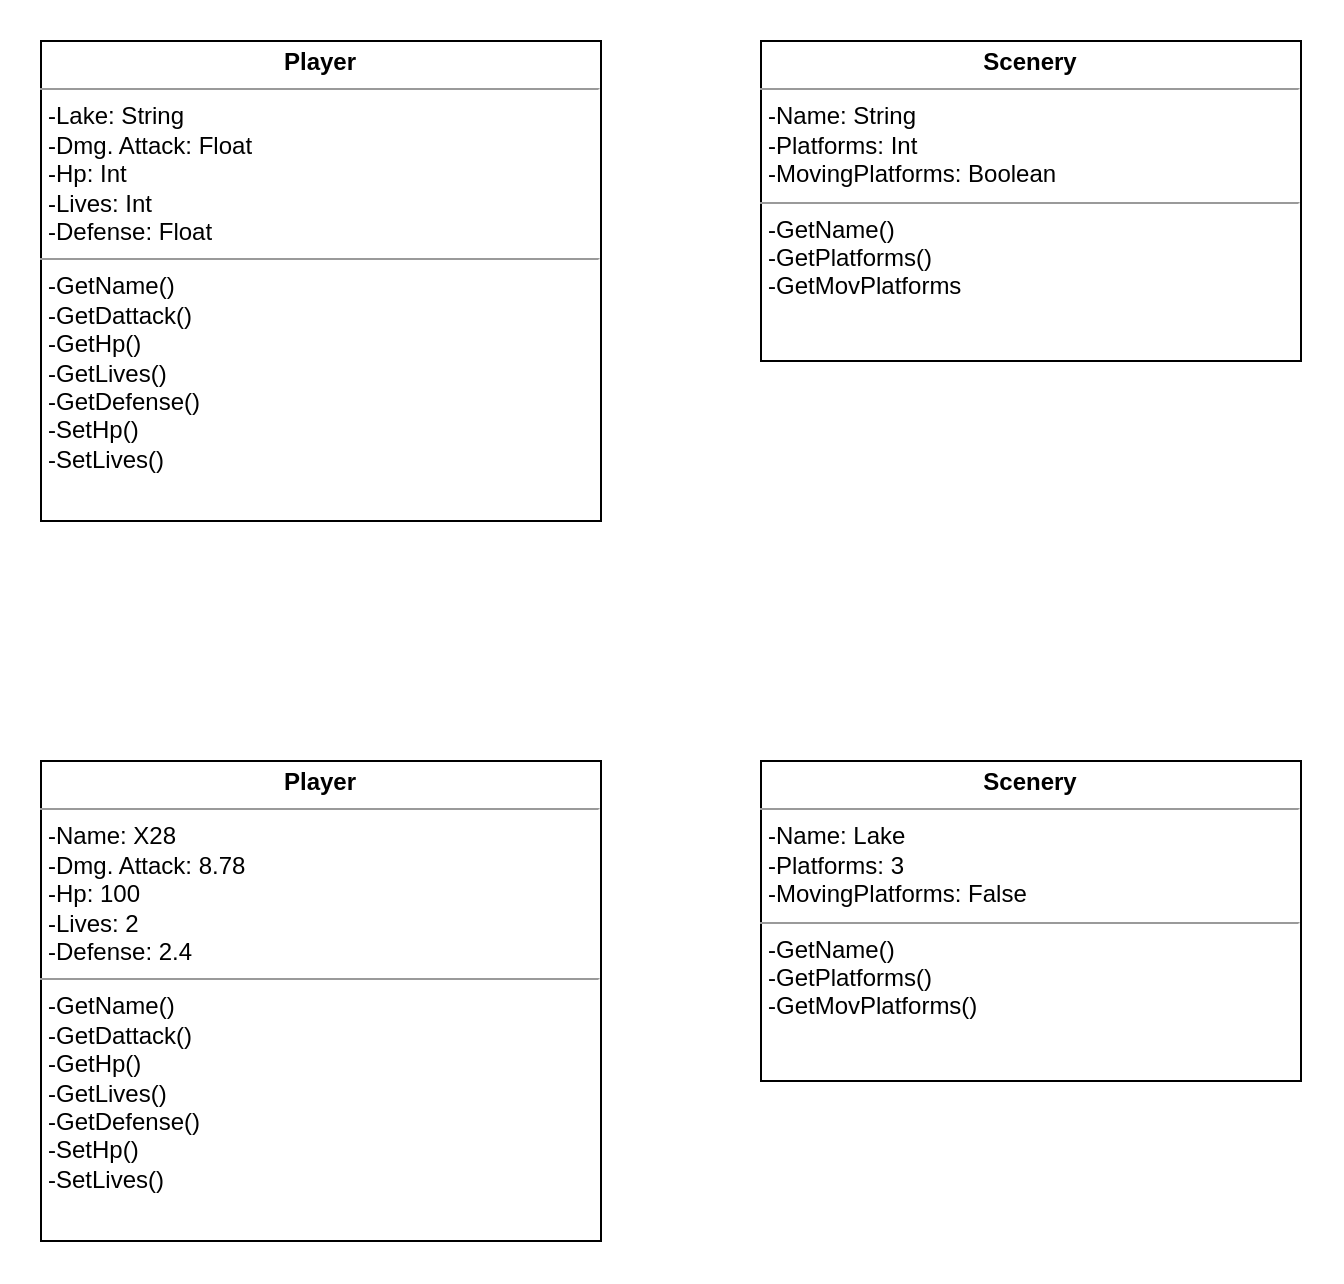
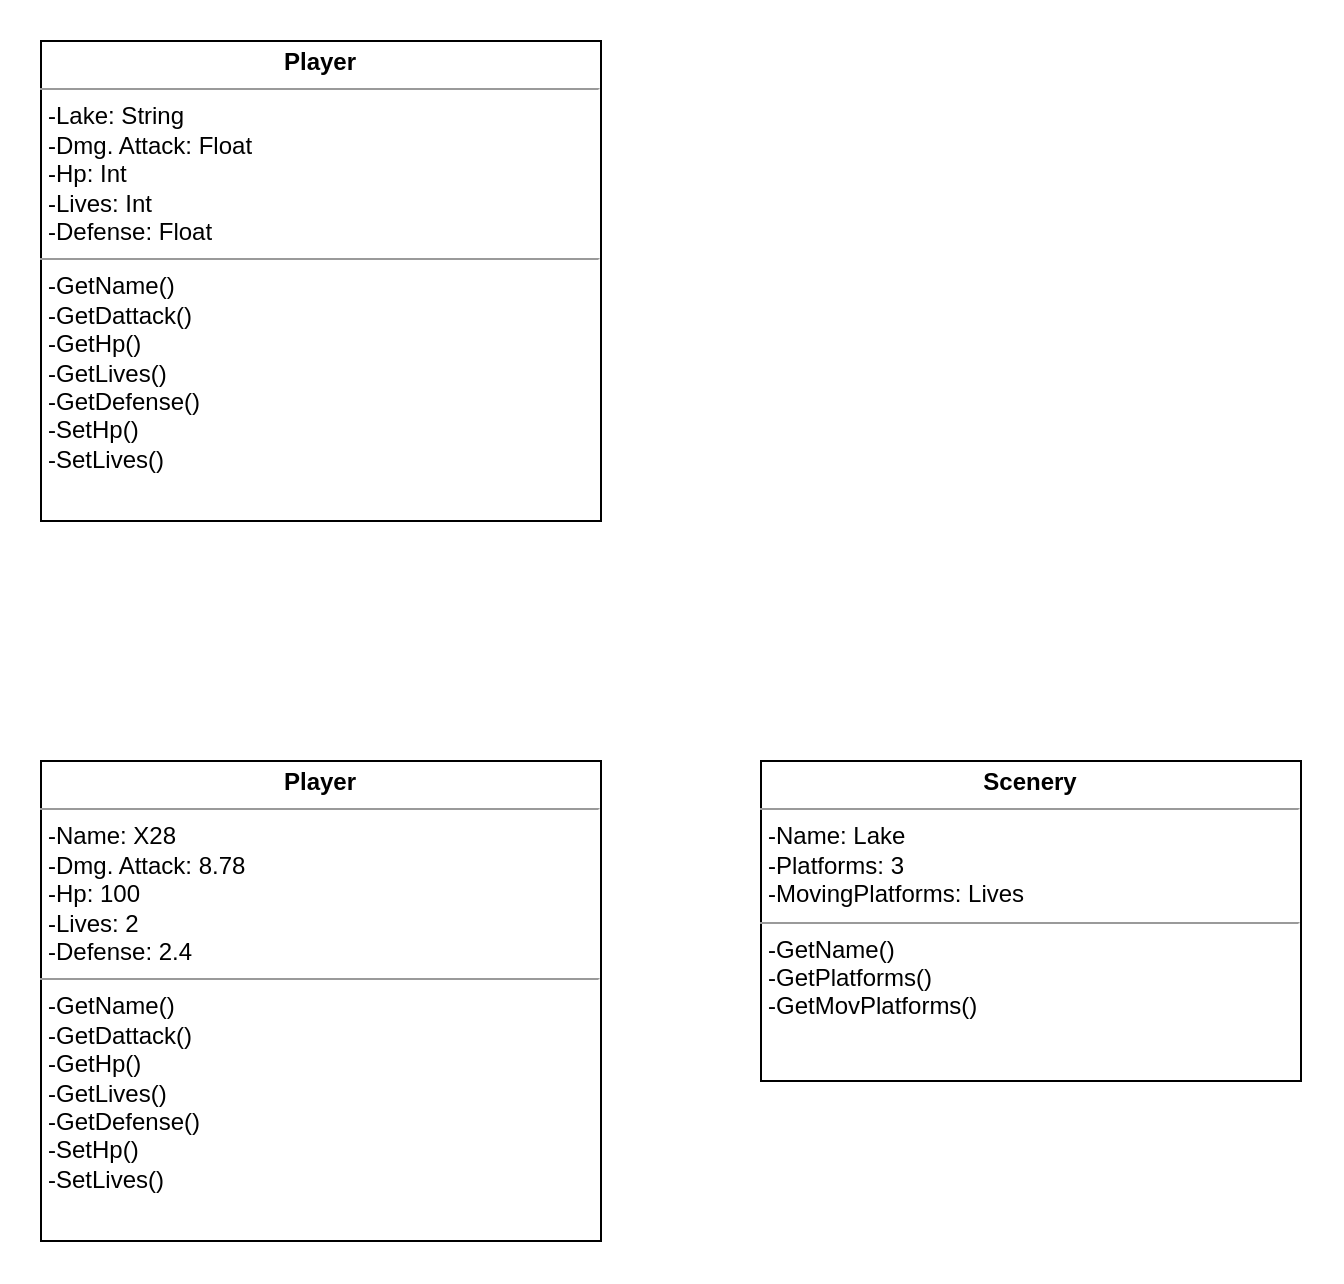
node "Scenery -Name: String -Platforms: Int -MovingPlatforms: Boolean -GetName() -GetPlatforms() -GetMovPlatforms": removed
node "Scenery -Name: Lake -Platforms: 3 -MovingPlatforms: False -GetName() -GetPlatforms() -GetMovPlatforms()": label "Scenery -Name: Lake -Platforms: 3 -MovingPlatforms: False -GetName() -GetPlatforms() -GetMovPlatforms()" -> "Scenery -Name: Lake -Platforms: 3 -MovingPlatforms: Lives -GetName() -GetPlatforms() -GetMovPlatforms()"
